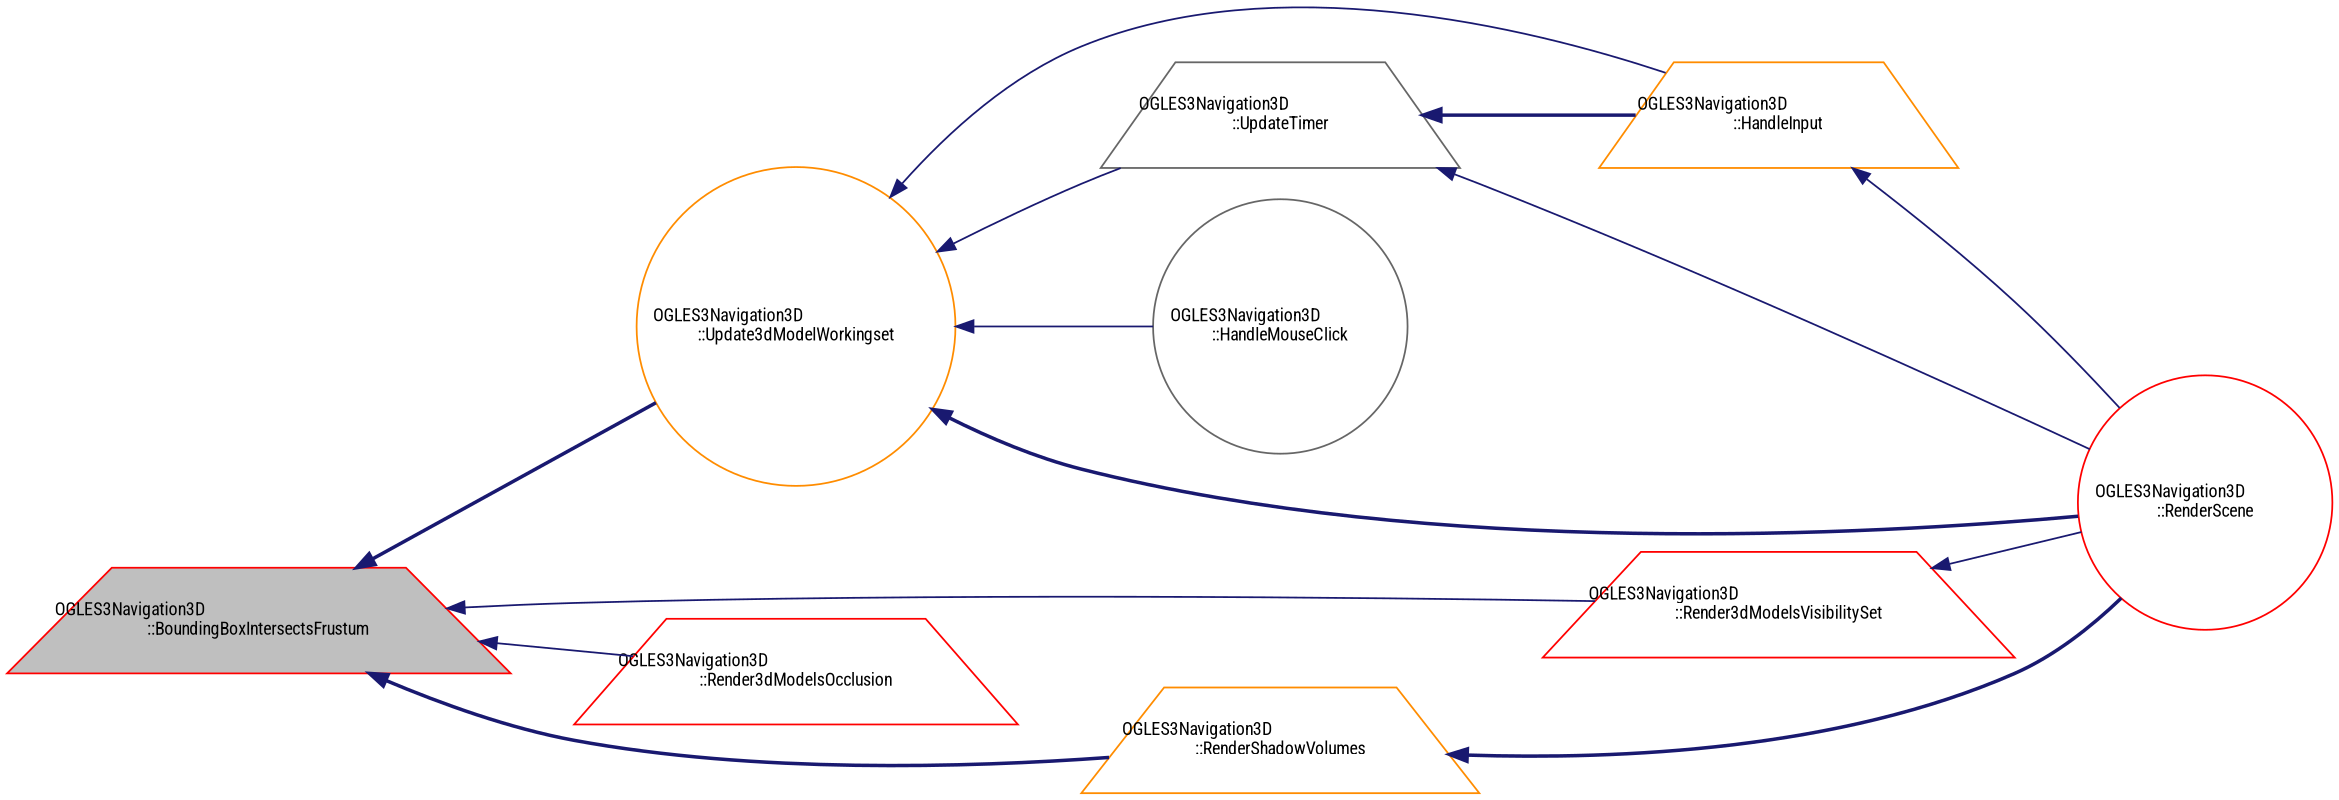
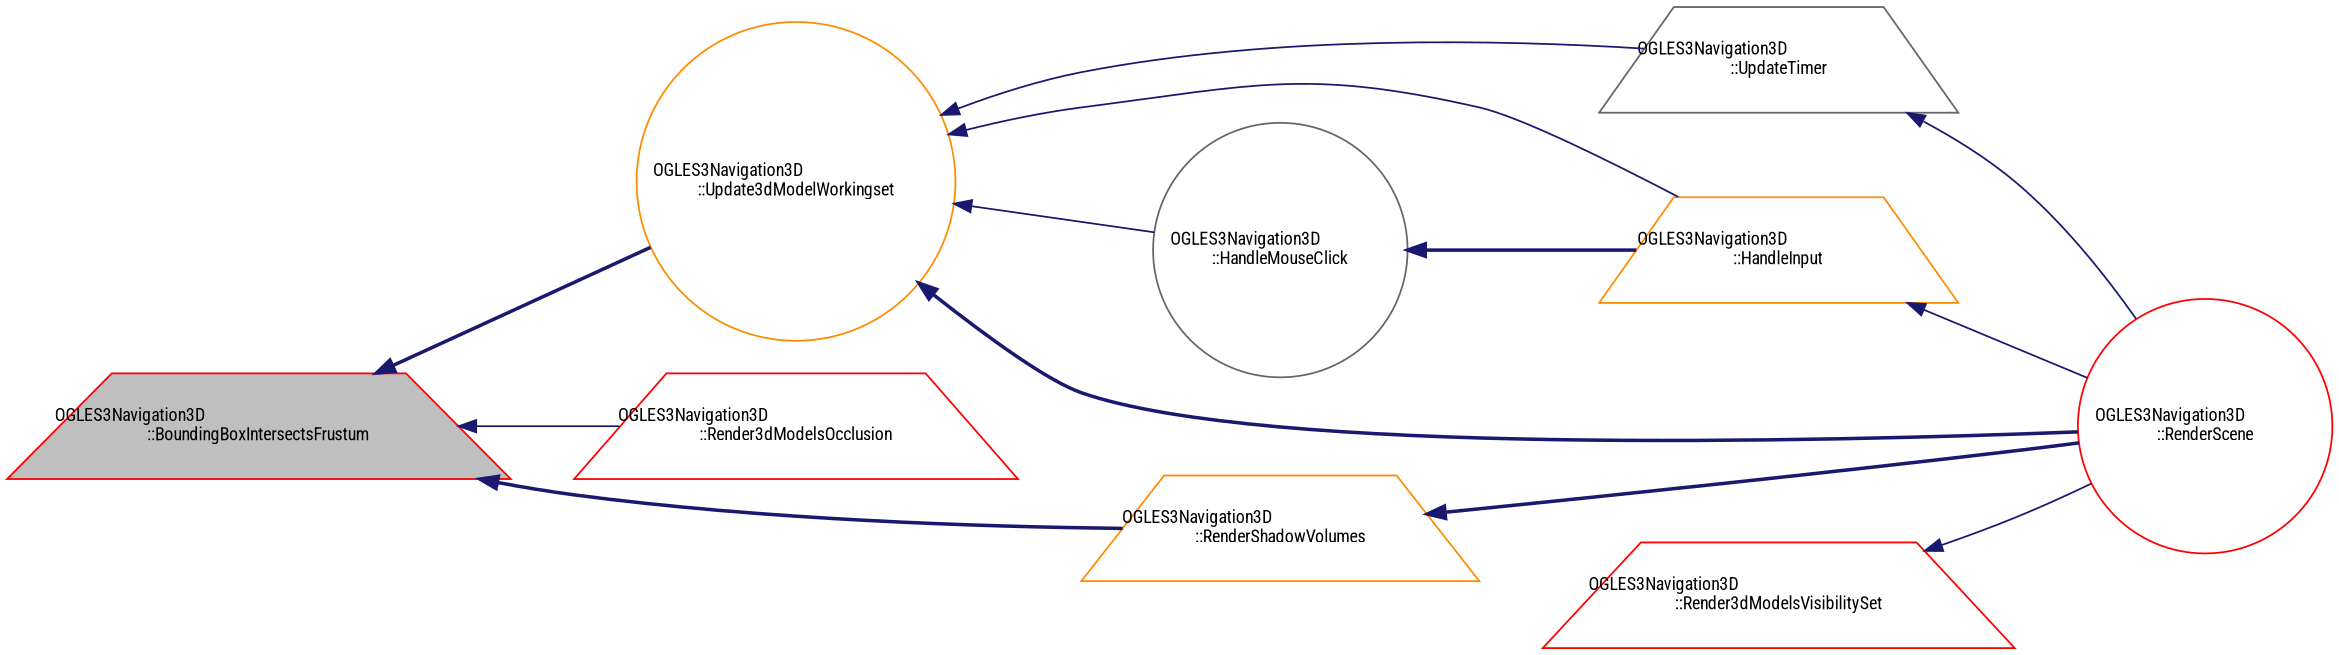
edge "OGLES3Navigation3D ::HandleInput" -> "OGLES3Navigation3D ::UpdateTimer": now "OGLES3Navigation3D ::HandleInput" -> "OGLES3Navigation3D ::HandleMouseClick"
edge "OGLES3Navigation3D ::Render3dModelsVisibilitySet" -> "OGLES3Navigation3D ::BoundingBoxIntersectsFrustum": removed
